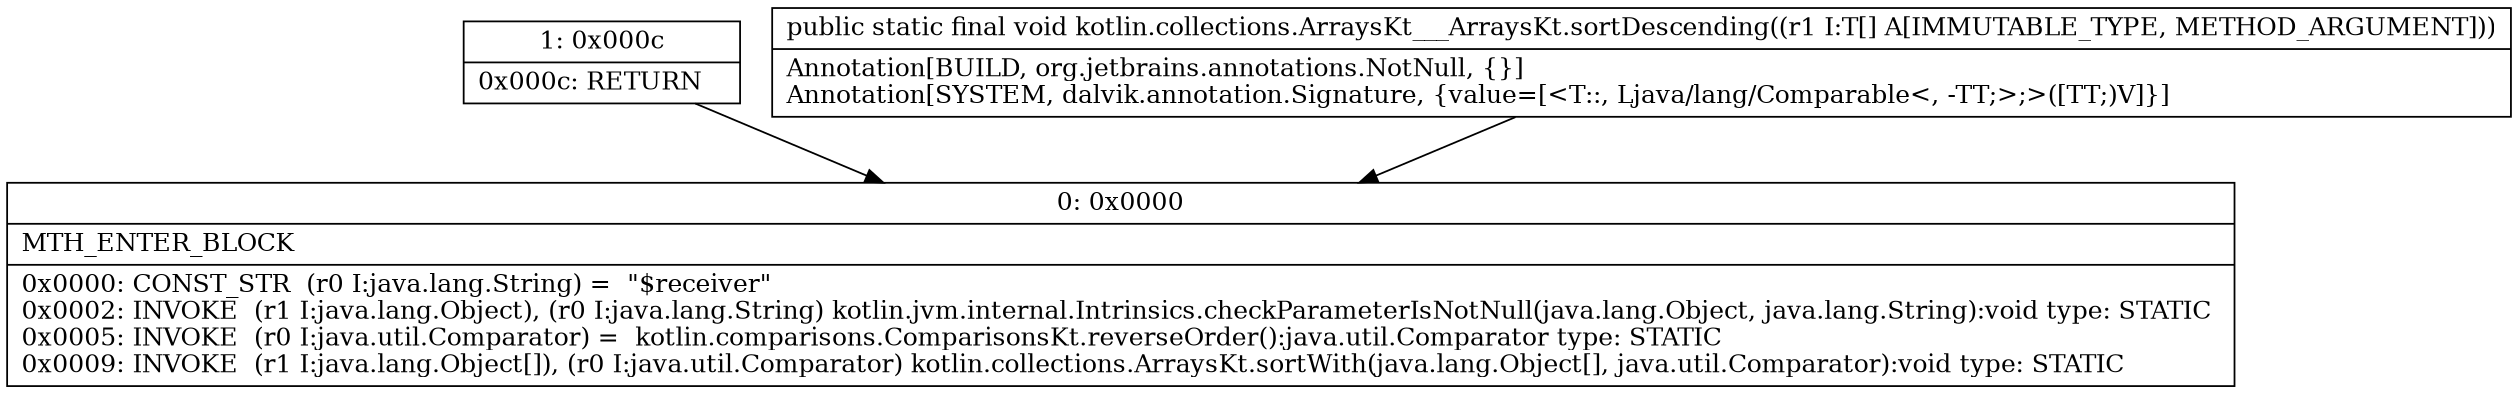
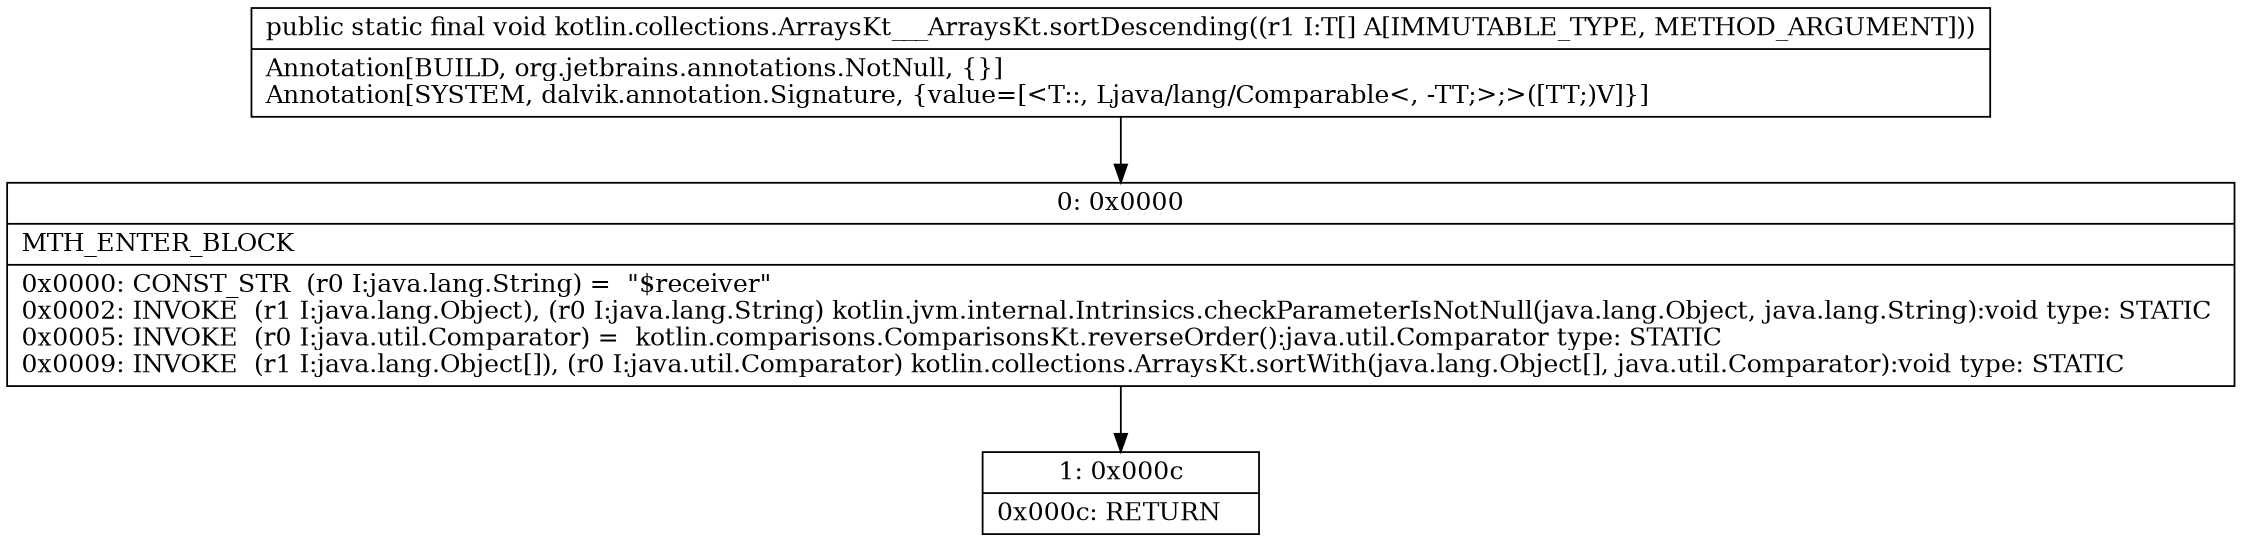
edge "1: 0x000c" -> "0: 0x0000": reversed
